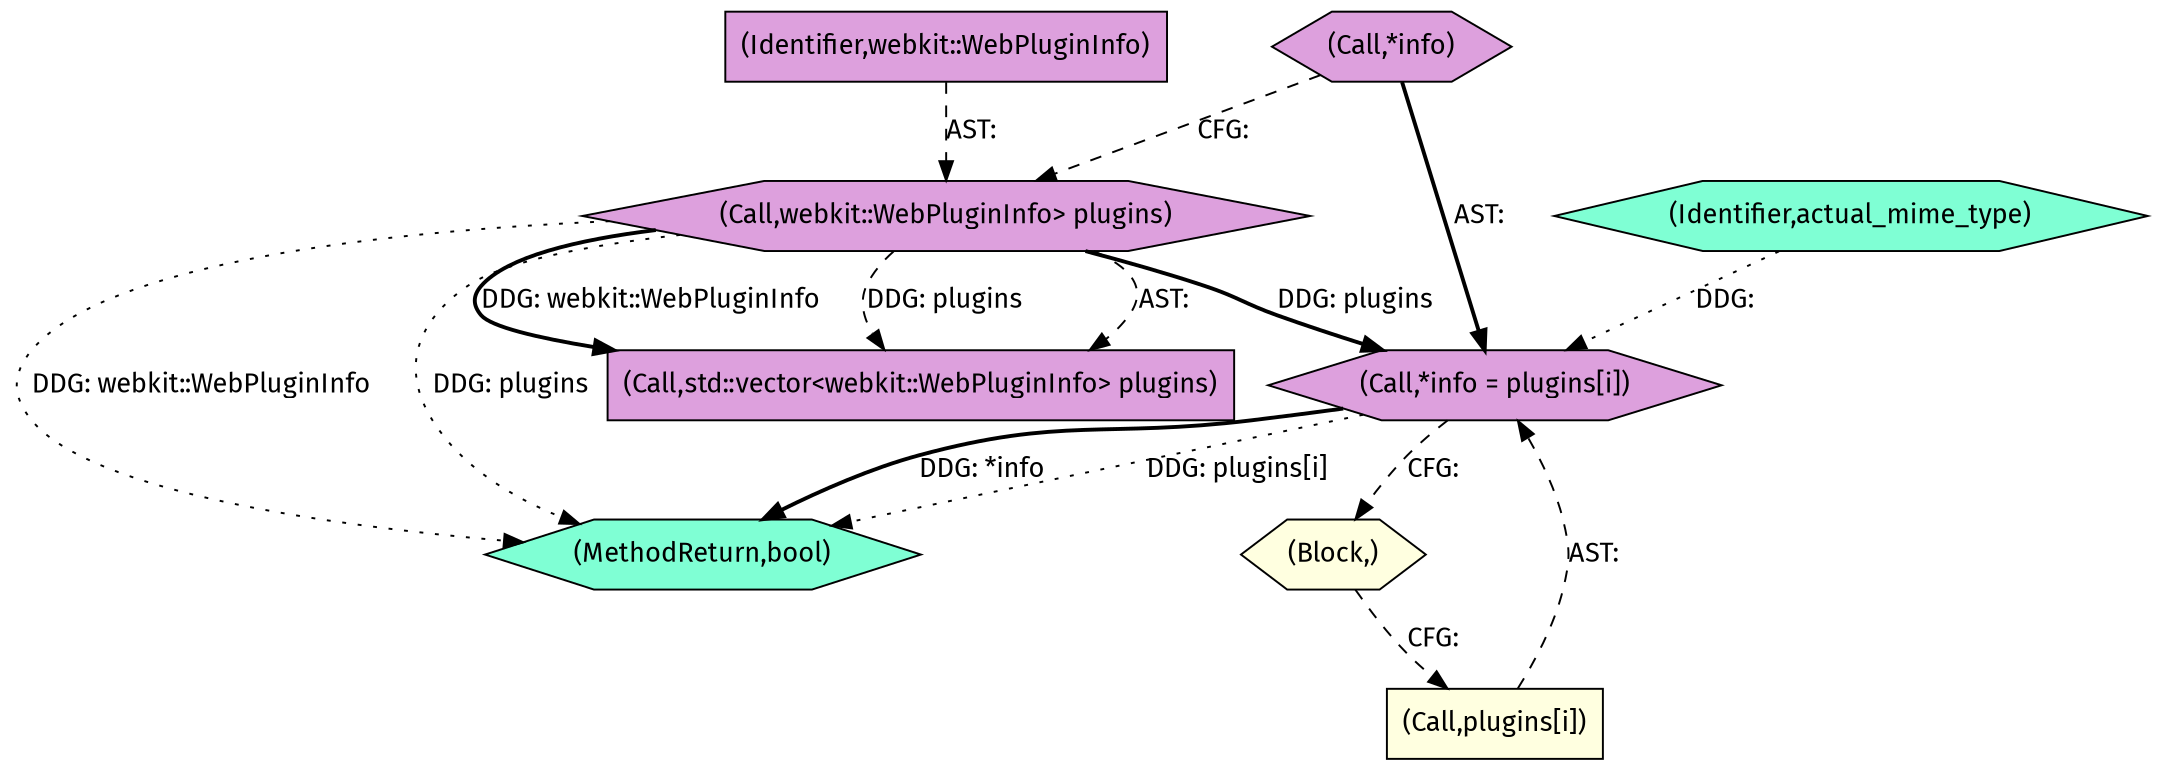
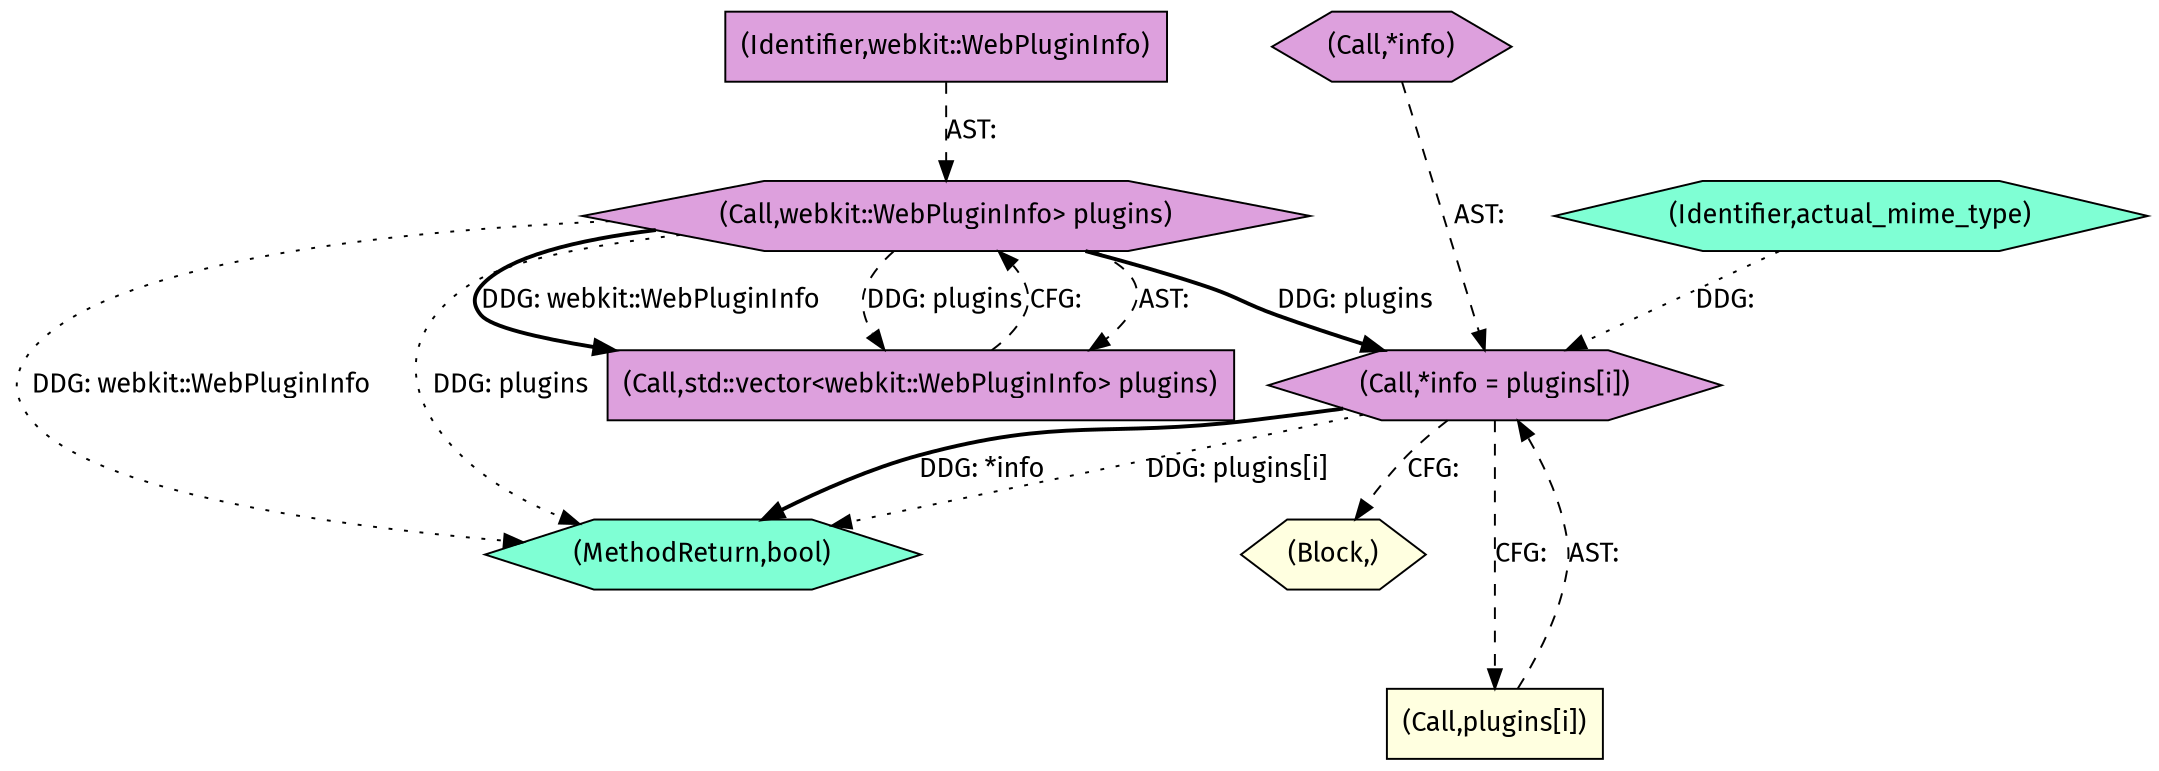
edge "(Call,*info)" -> "(Call,webkit::WebPluginInfo> plugins)": now "(Call,std::vector<webkit::WebPluginInfo> plugins)" -> "(Call,webkit::WebPluginInfo> plugins)"
edge "(Call,*info)" -> "(Call,*info = plugins[i])": style bold -> dashed
edge "(Block,)" -> "(Call,plugins[i])": now "(Call,*info = plugins[i])" -> "(Call,plugins[i])"
